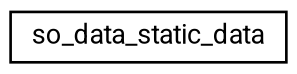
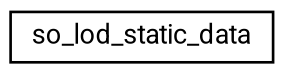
node "so_data_static_data": label "so_data_static_data" -> "so_lod_static_data"
